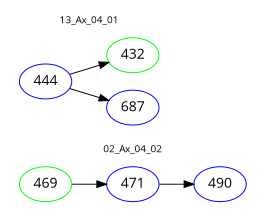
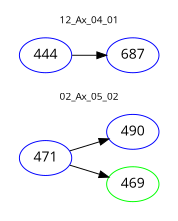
cluster "13_Ax_04_01": label "13_Ax_04_01" -> "12_Ax_04_01"
node "432": removed
cluster "02_Ax_04_02": label "02_Ax_04_02" -> "02_Ax_05_02"
edge "469" -> "471": reversed
